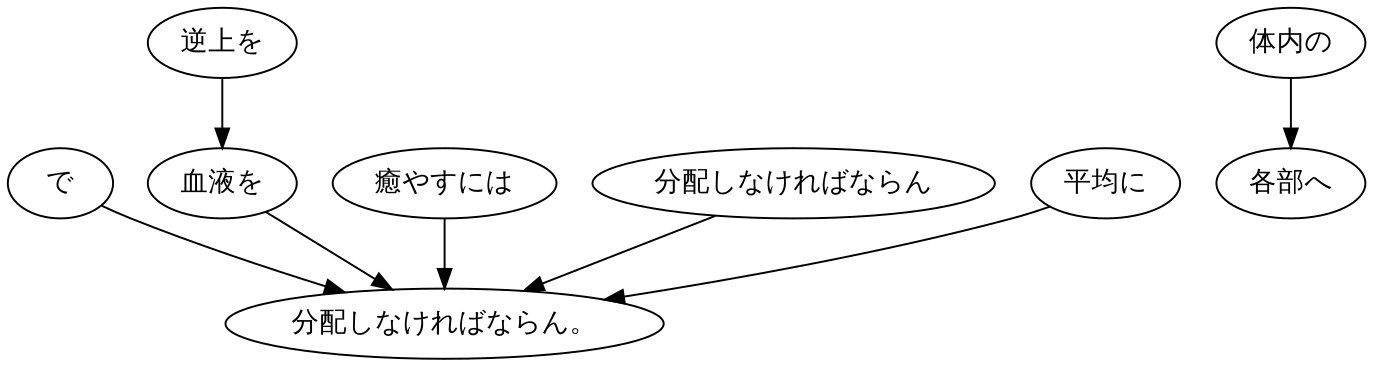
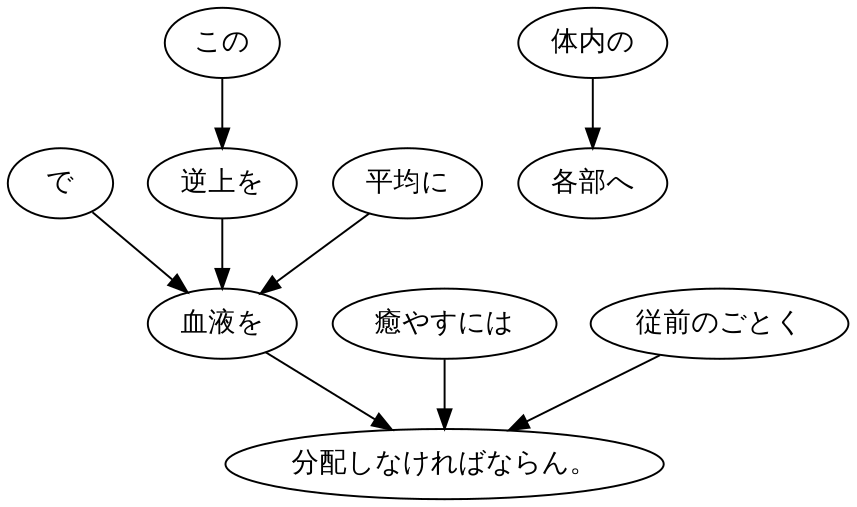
node "この": added
node "分配しなければならん": label "分配しなければならん" -> "従前のごとく"
edge "で" -> "分配しなければならん。": now "で" -> "血液を"
edge "平均に" -> "分配しなければならん。": now "平均に" -> "血液を"
